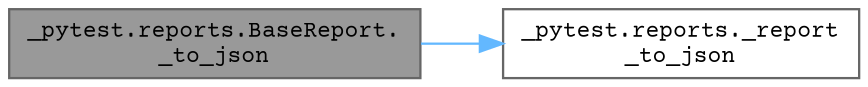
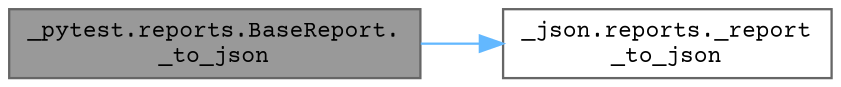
node "_pytest.reports._report _to_json": label "_pytest.reports._report _to_json" -> "_json.reports._report _to_json"
